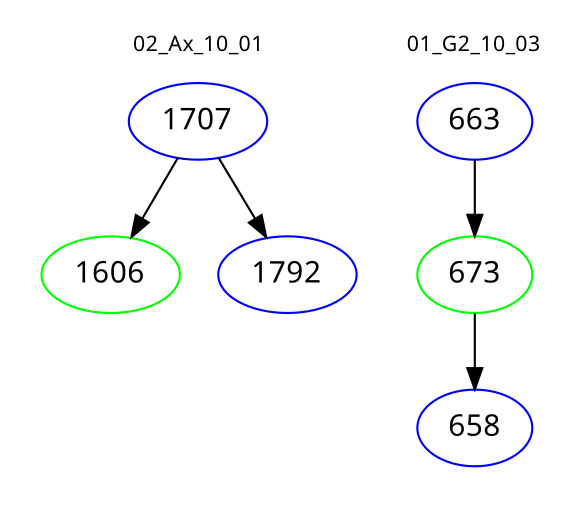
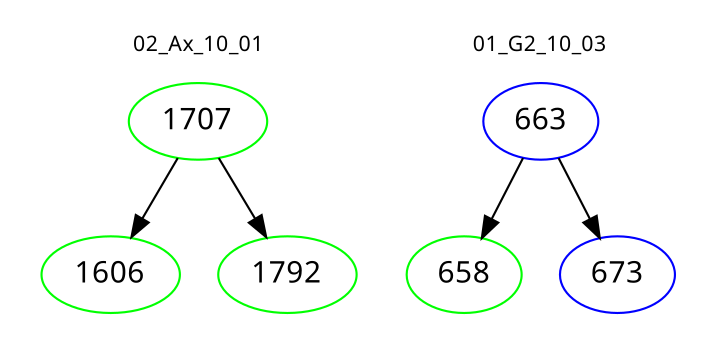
node "1707": color blue -> green
node "1792": color blue -> green
node "673": color green -> blue
edge "673" -> "658": now "663" -> "658"
node "658": color blue -> green
